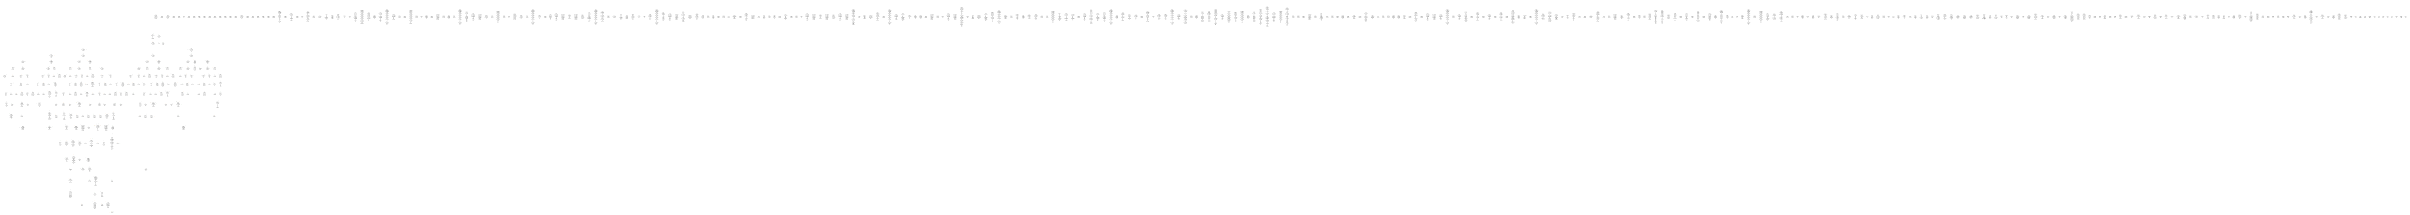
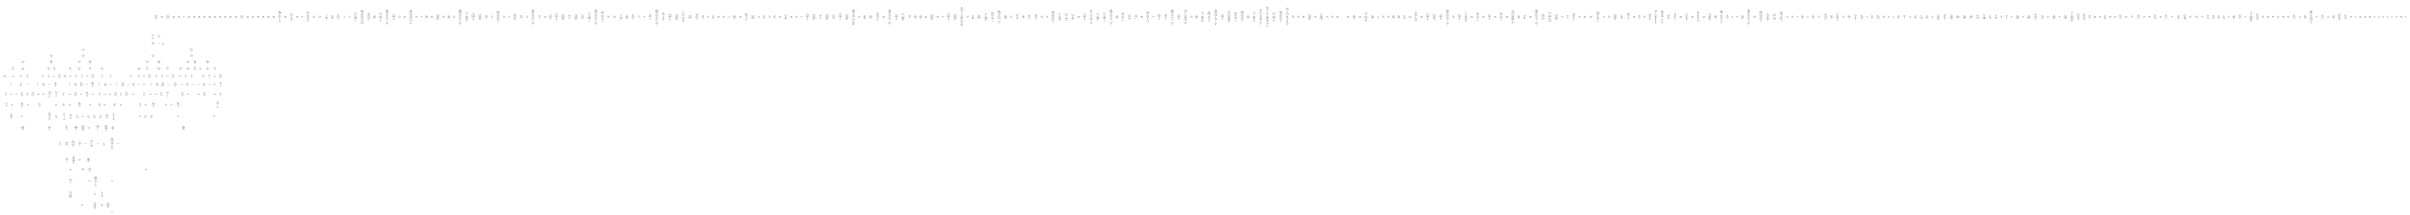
node "# 0x1949 JUMPDEST PUSHX Data PUSHX Data PUSHX Data JUMP": removed
